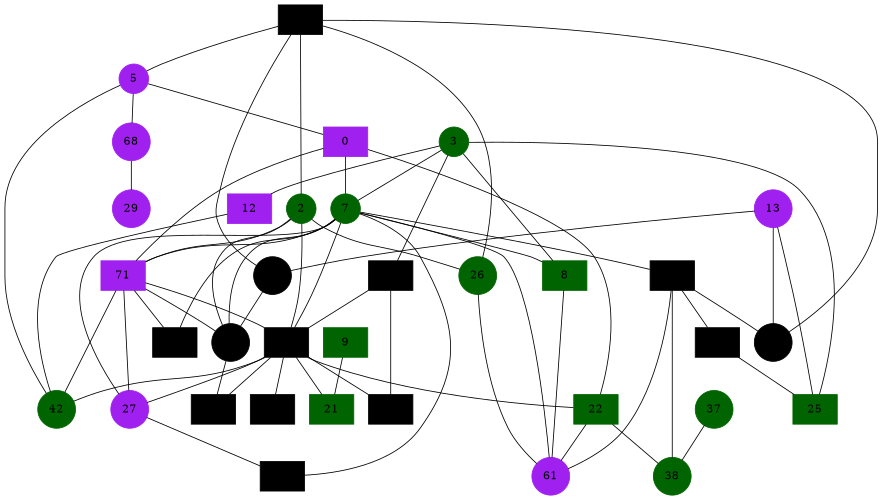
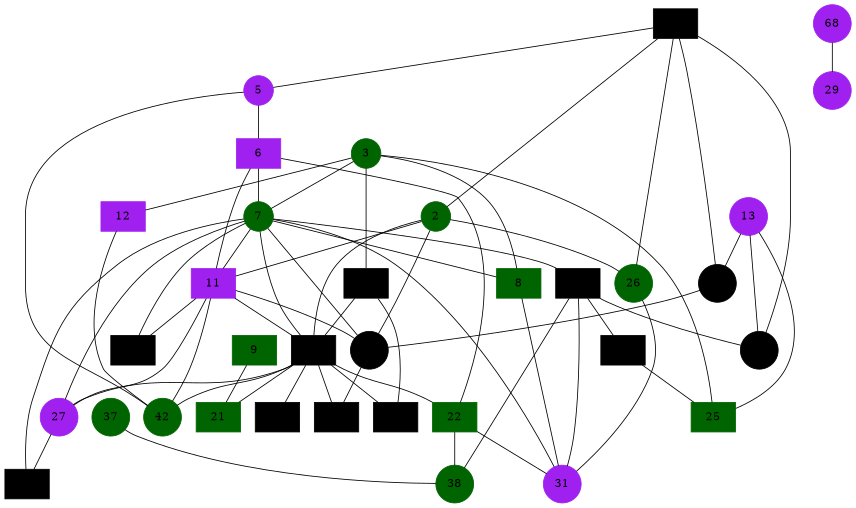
edge "5" -- "68": removed
node "0": label "0" -> "6"
node "71": label "71" -> "11"
node "61": label "61" -> "31"
